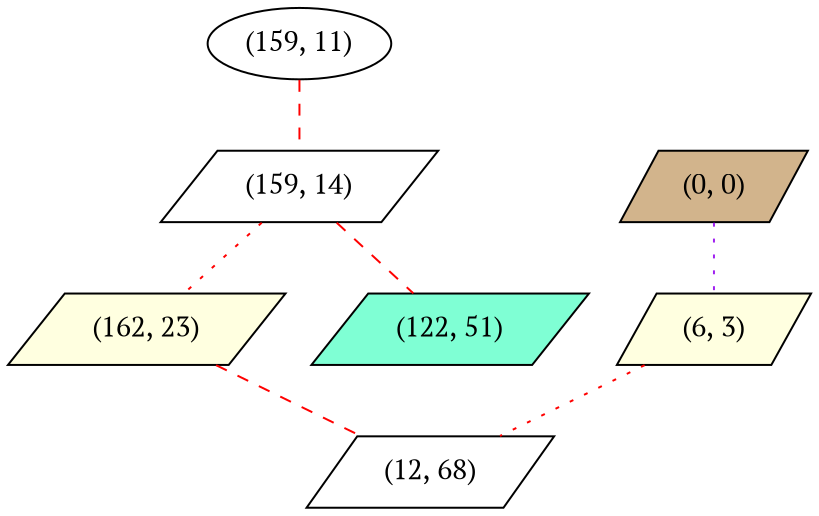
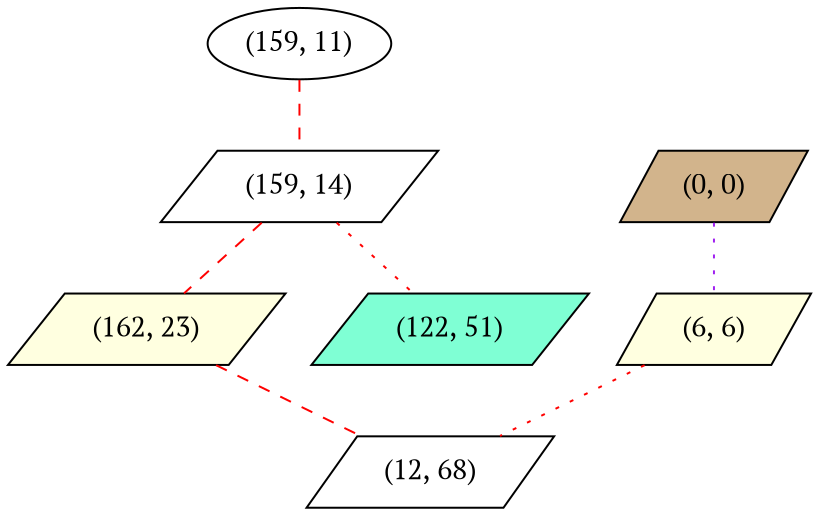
edge "(159, 14)" -- "(162, 23)": style dotted -> dashed
edge "(159, 14)" -- "(122, 51)": style dashed -> dotted
node "(6, 3)": label "(6, 3)" -> "(6, 6)"
